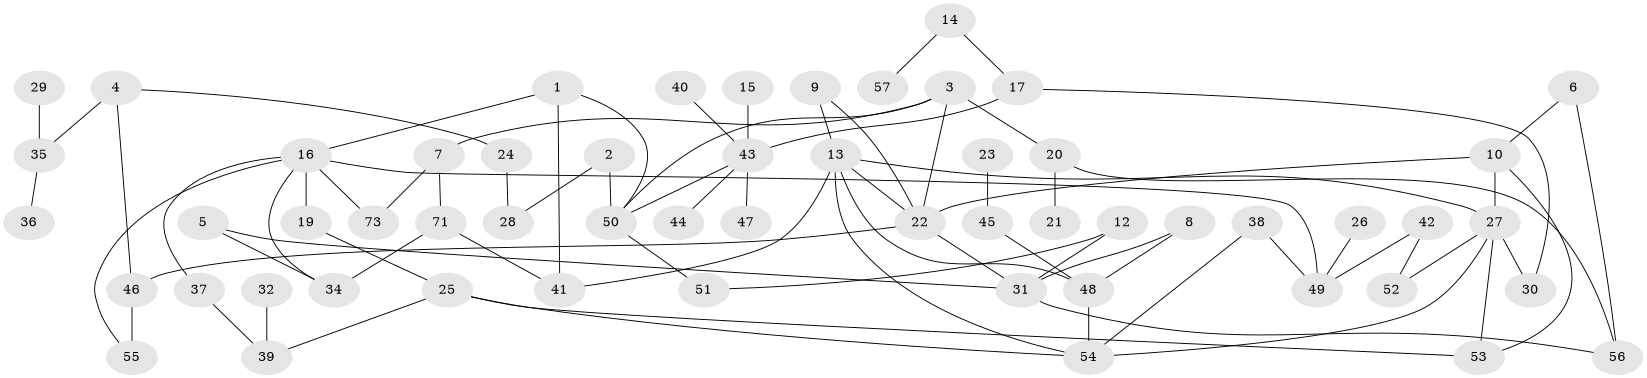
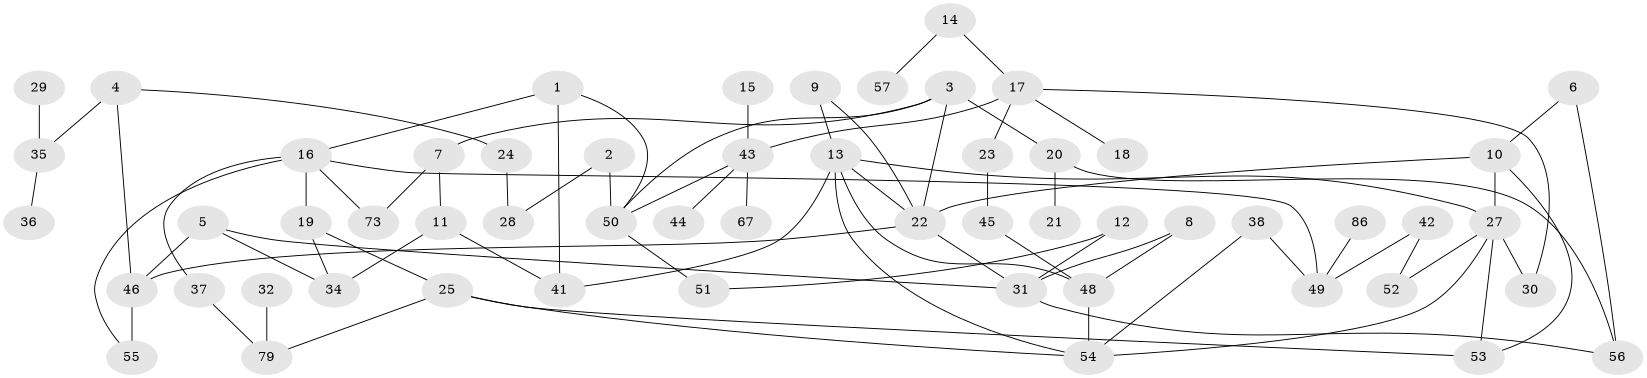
node "40": removed
edge "17" -- "23": added
node "18": added
node "71": label "71" -> "11"
node "47": label "47" -> "67"
node "26": label "26" -> "86"
edge "16" -- "34": now "19" -- "34"
edge "5" -- "46": added
node "39": label "39" -> "79"
